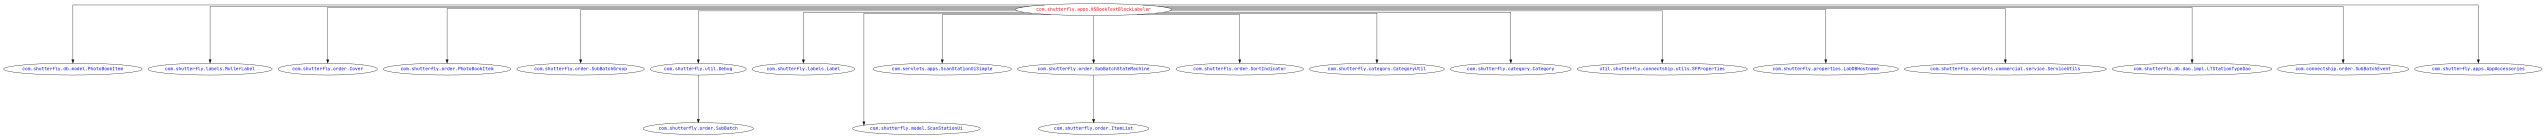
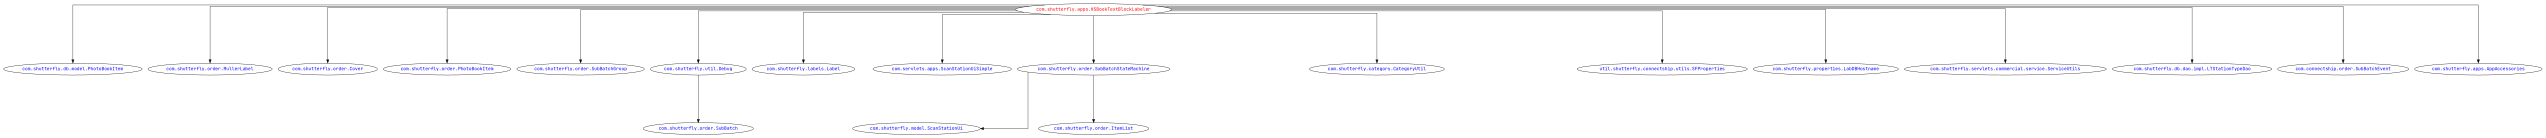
edge "com.shutterfly.apps.HSBookTextBlockLabeler" -> "com.shutterfly.model.ScanStationUi": now "com.shutterfly.order.SubBatchStateMachine" -> "com.shutterfly.model.ScanStationUi"
node "com.shutterfly.labels.MullerLabel": label "com.shutterfly.labels.MullerLabel" -> "com.shutterfly.order.MullerLabel"
node "com.shutterfly.order.SortIndicator": removed
node "com.shutterfly.category.Category": removed
